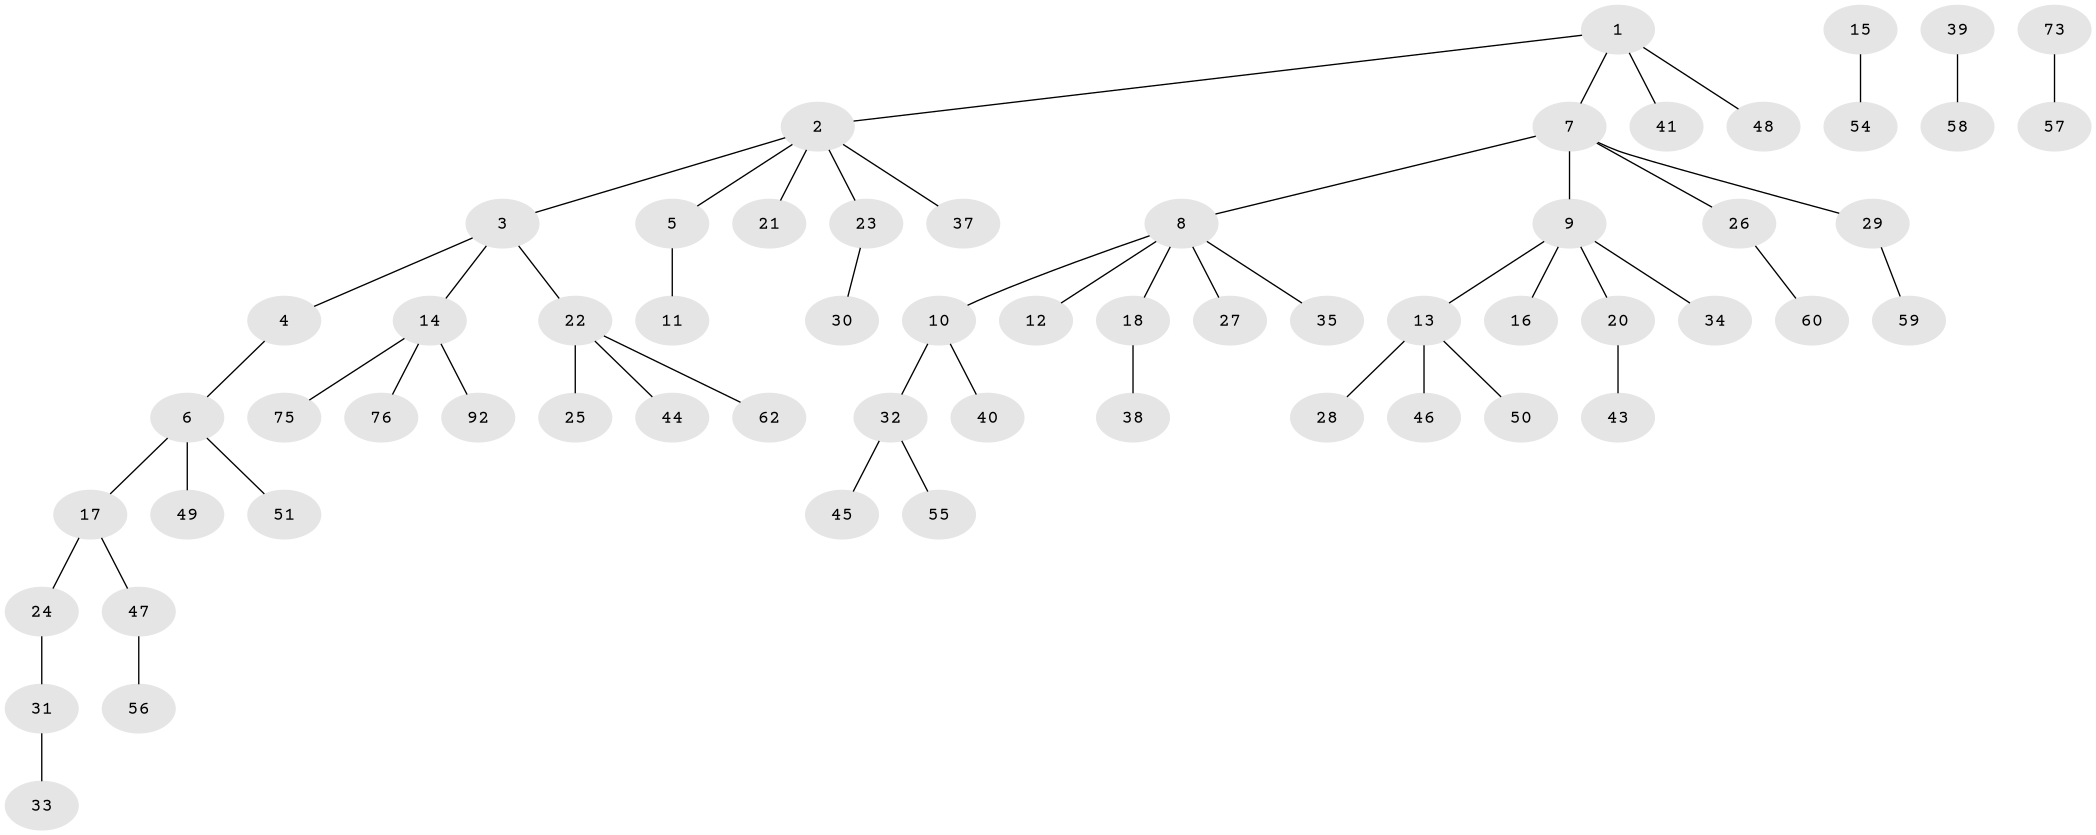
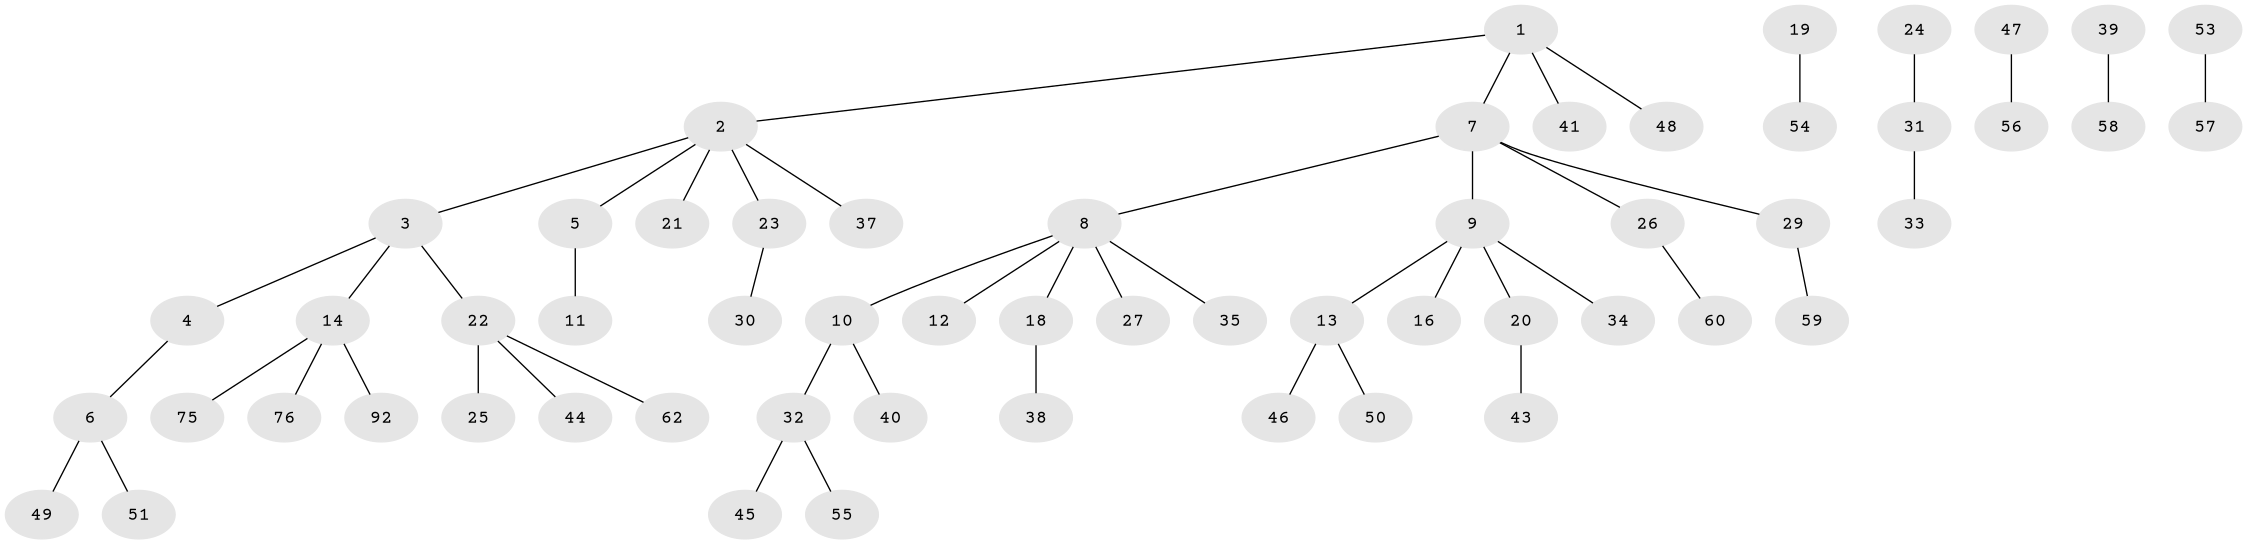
node "15": label "15" -> "19"
node "73": label "73" -> "53"
node "28": removed
node "17": removed
